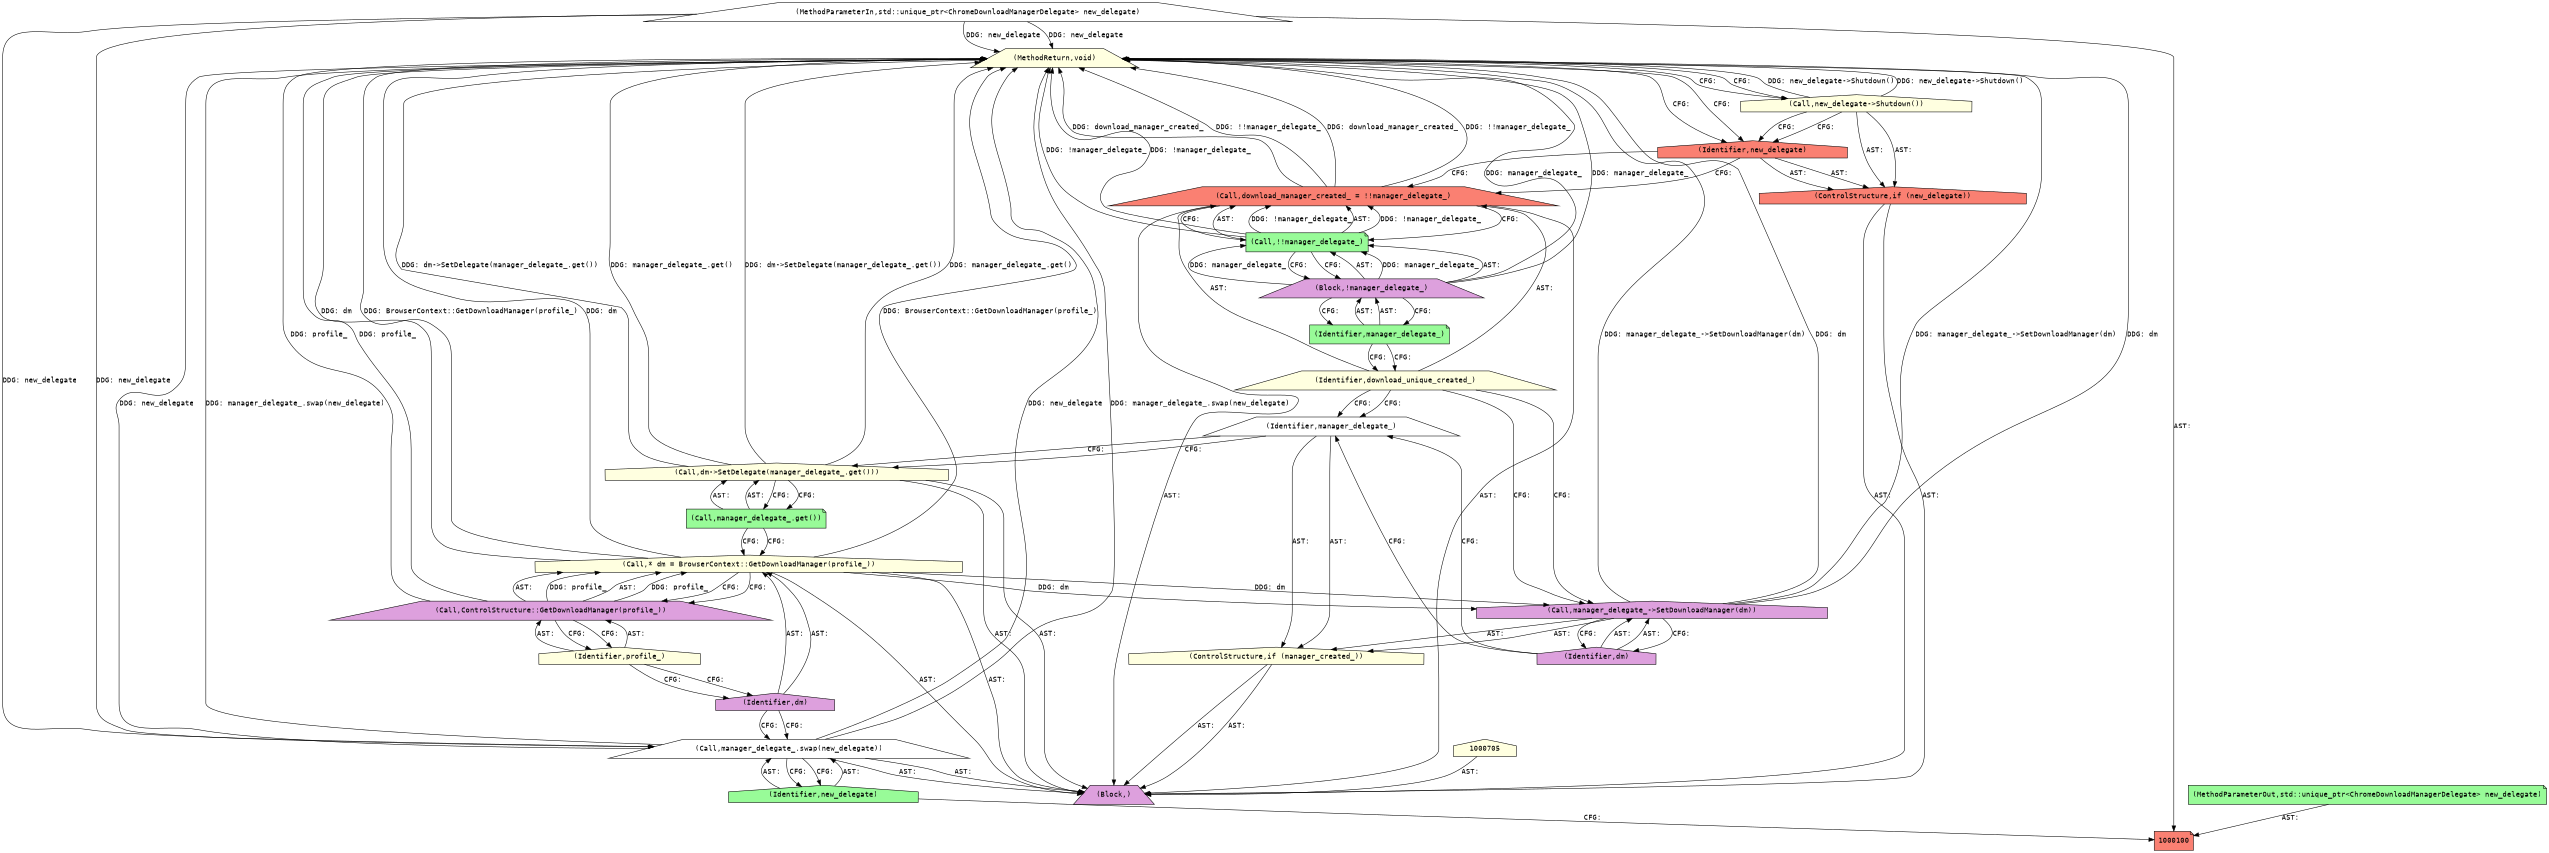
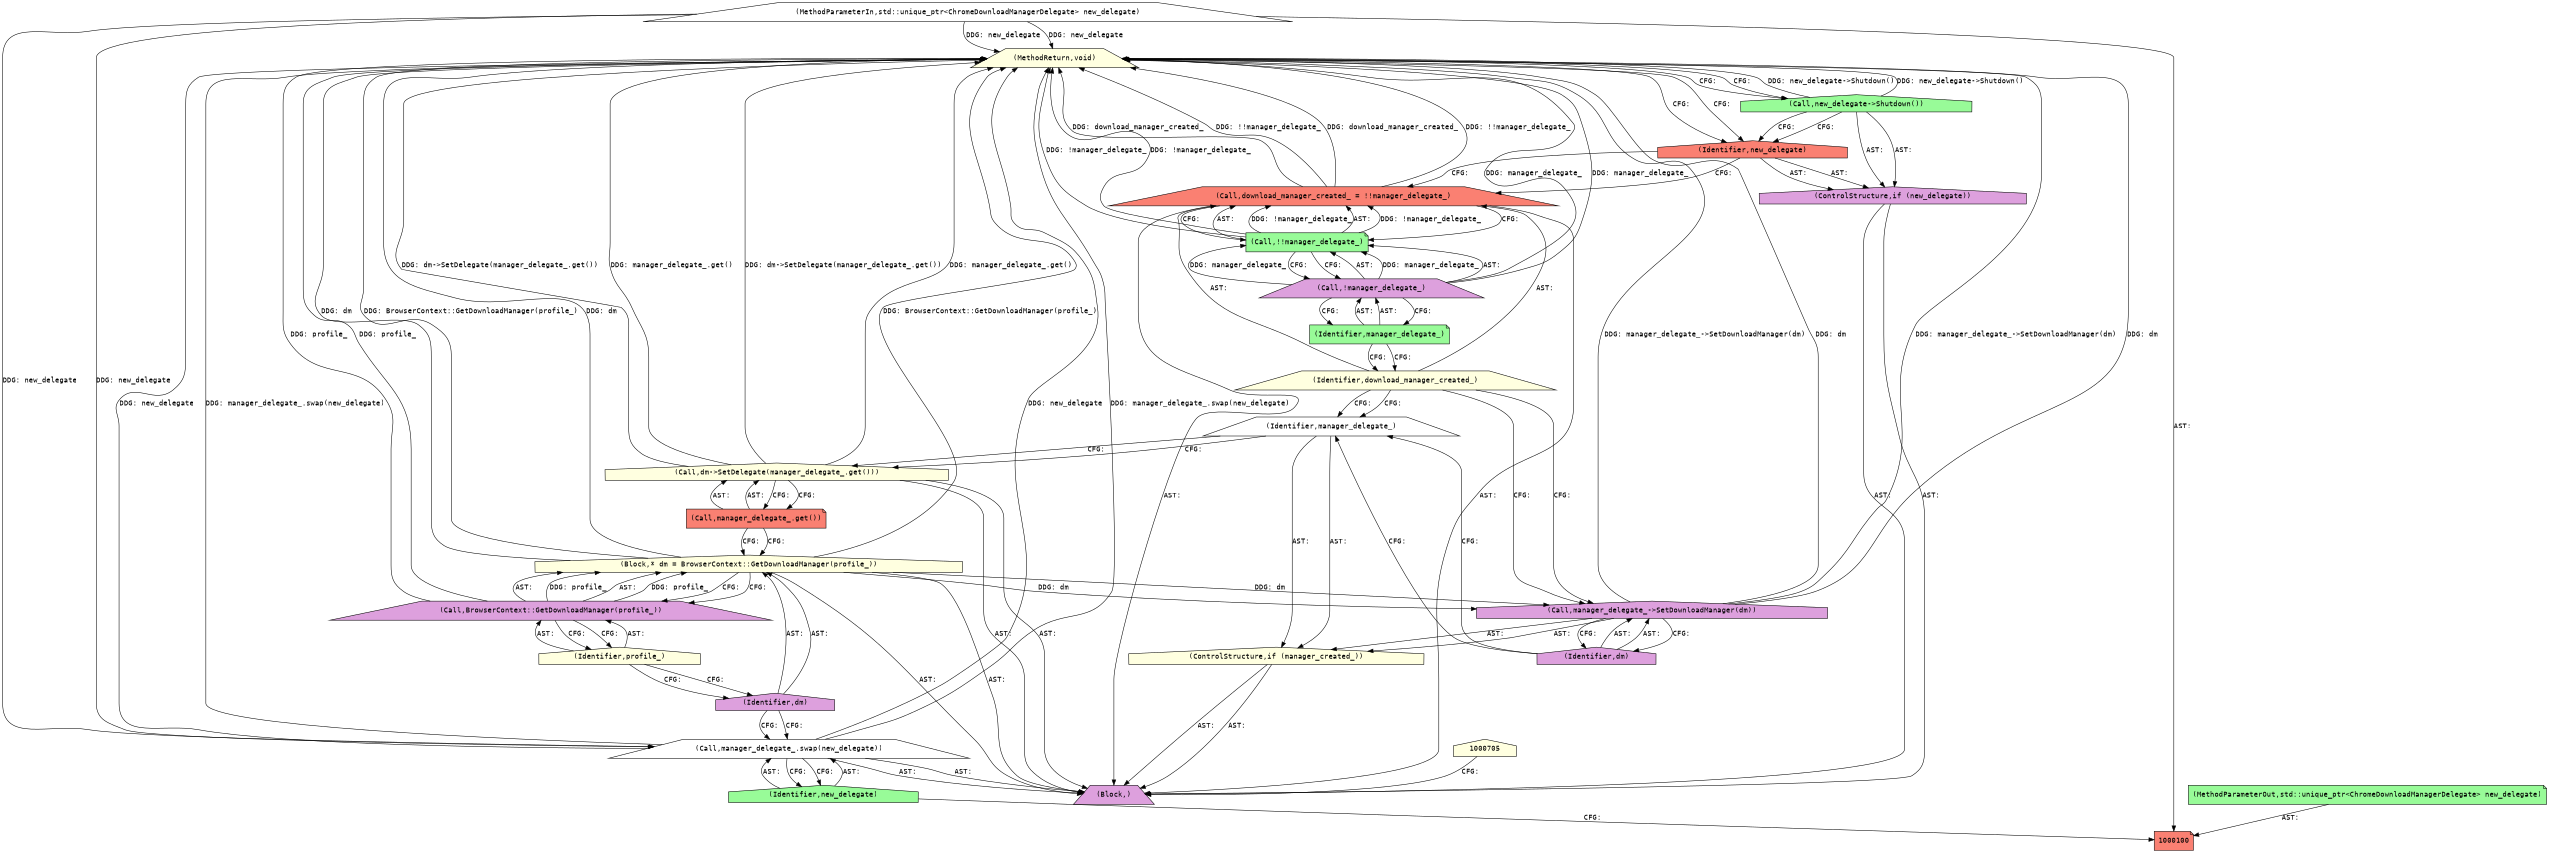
node "(Call,new_delegate->Shutdown())": fillcolor lightyellow -> palegreen
node "(ControlStructure,if (new_delegate))": fillcolor salmon -> plum
node "(Block,!manager_delegate_)": label "(Block,!manager_delegate_)" -> "(Call,!manager_delegate_)"
node "(Identifier,download_unique_created_)": label "(Identifier,download_unique_created_)" -> "(Identifier,download_manager_created_)"
node "(Call,manager_delegate_.get())": fillcolor palegreen -> salmon
node "(Call,* dm = BrowserContext::GetDownloadManager(profile_))": label "(Call,* dm = BrowserContext::GetDownloadManager(profile_))" -> "(Block,* dm = BrowserContext::GetDownloadManager(profile_))"
node "(Call,ControlStructure::GetDownloadManager(profile_))": label "(Call,ControlStructure::GetDownloadManager(profile_))" -> "(Call,BrowserContext::GetDownloadManager(profile_))"
edge "1000705" -> "(Block,)": label "AST: " -> "CFG: "
